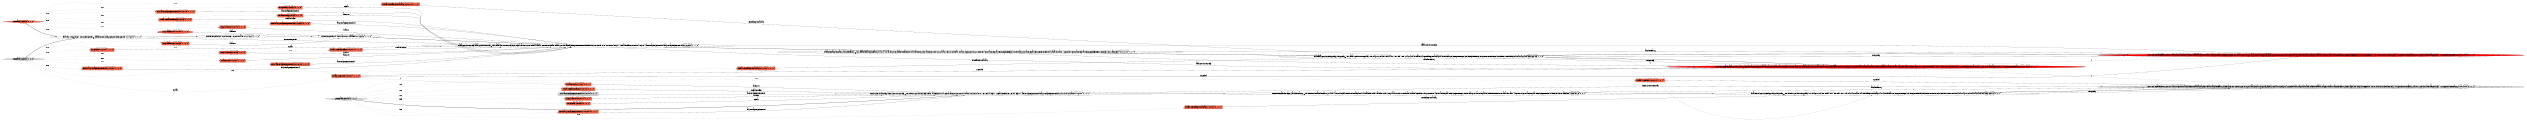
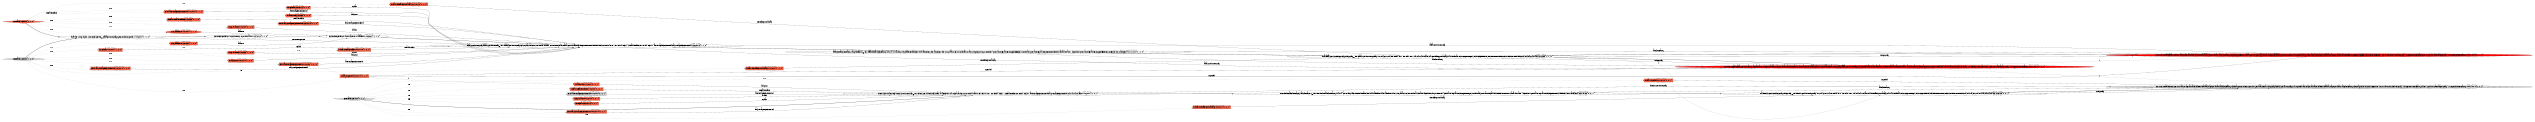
edge "getTestableSupervisor['0', '1', '0']" -> "Period lateMessageRejectionPeriod@@@2@@@['0', '1', '0']": label "true" -> "useEarliestOffset"
edge "getTestableSupervisor['1', '0', '0']" -> "boolean suspended@@@2@@@['1', '1', '0']": label "replicas" -> "true"
